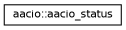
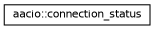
node "aacio::aacio_status": label "aacio::aacio_status" -> "aacio::connection_status"
